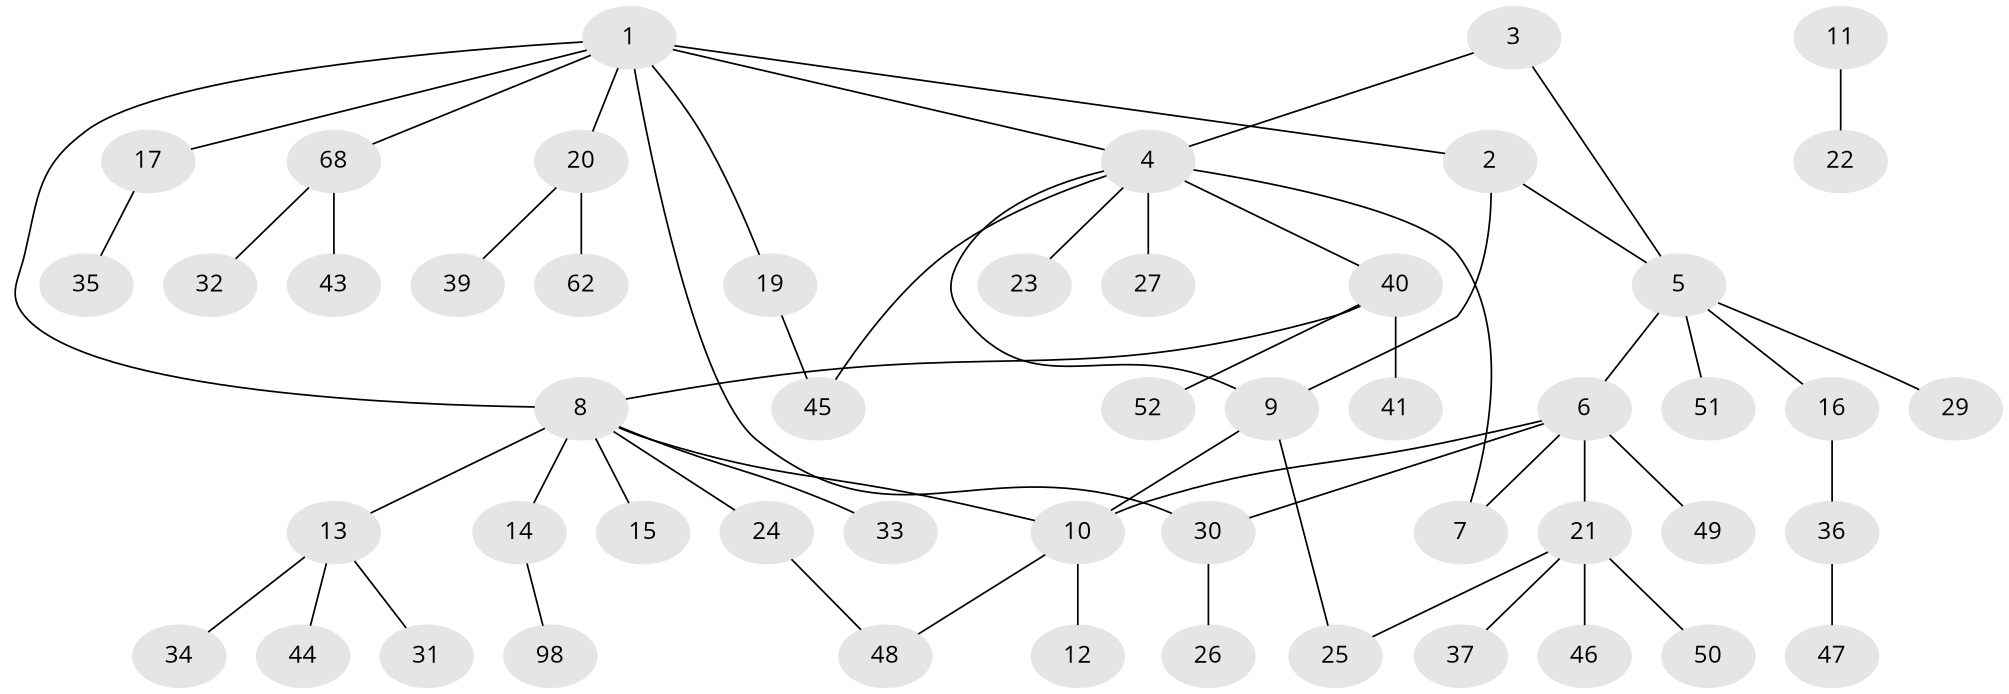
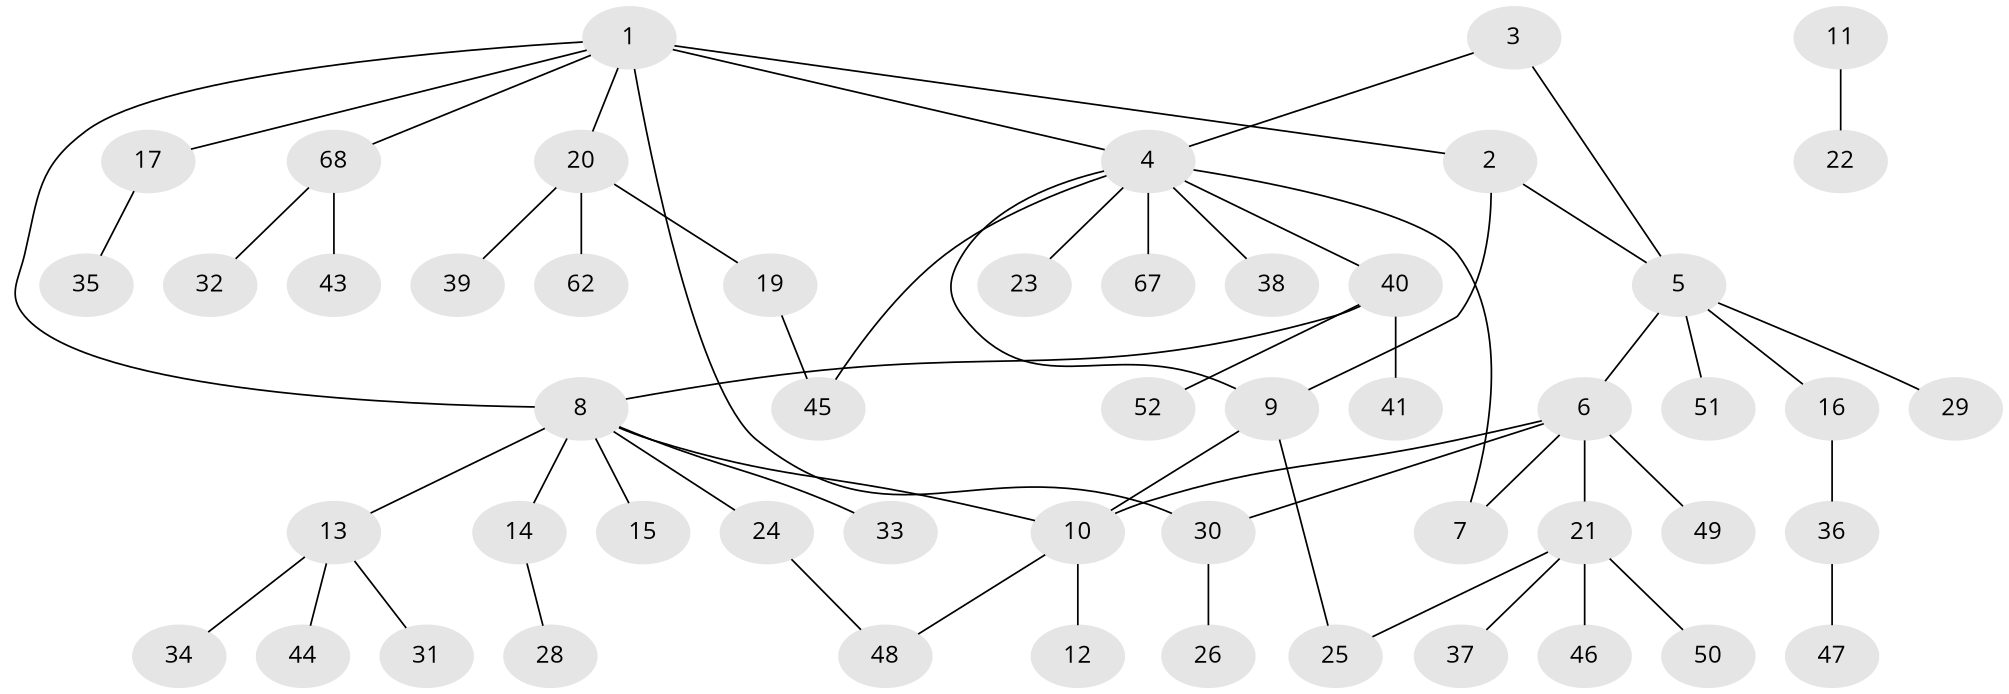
edge "1" -- "19": now "20" -- "19"
node "27": label "27" -> "67"
node "38": added
node "98": label "98" -> "28"
